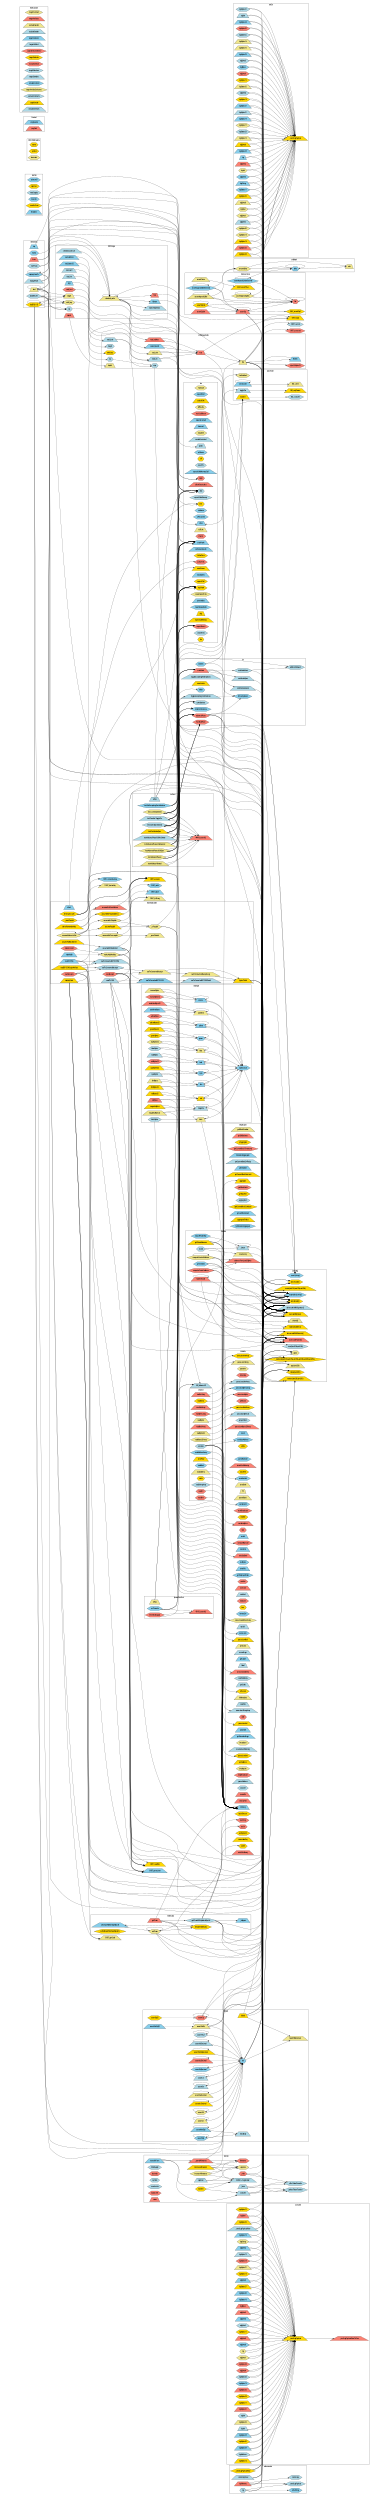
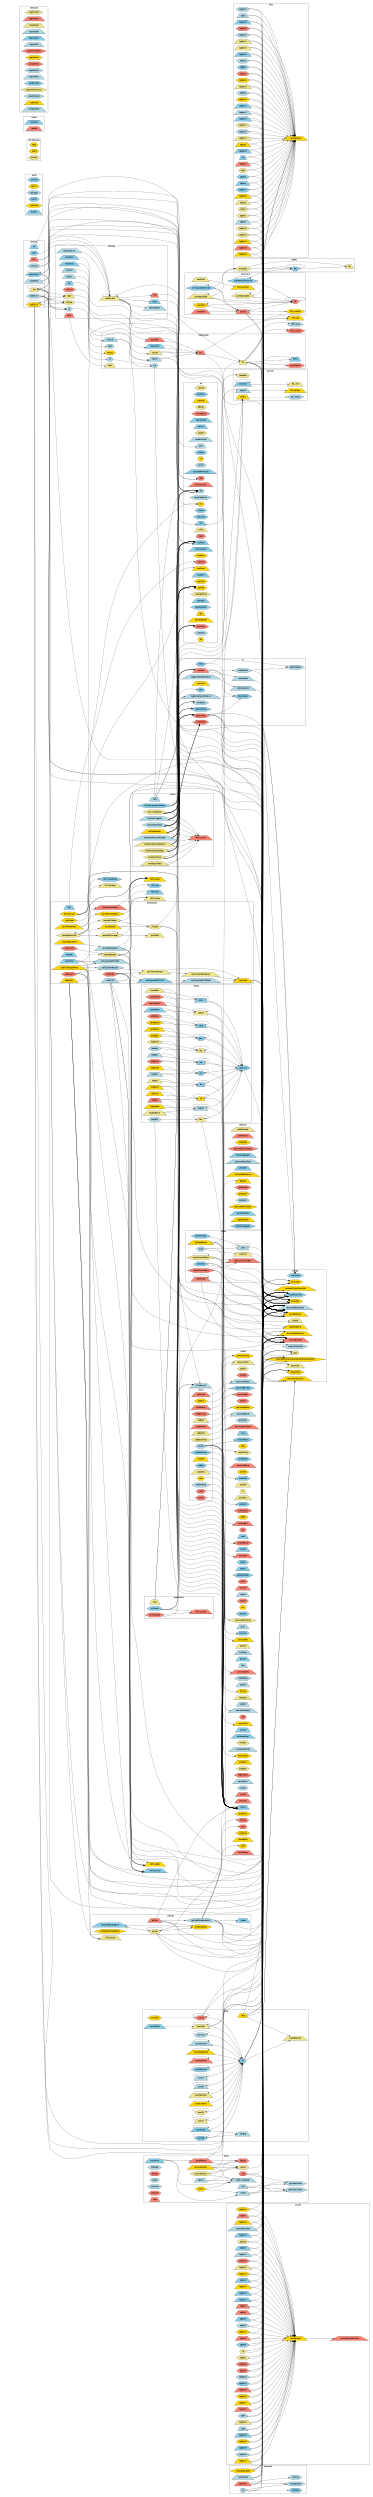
node "serializeString": added
